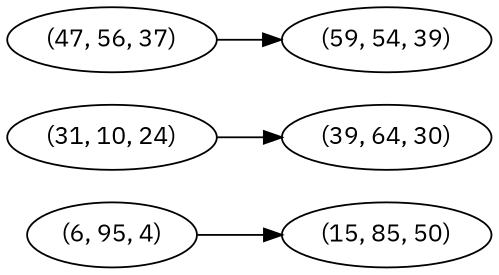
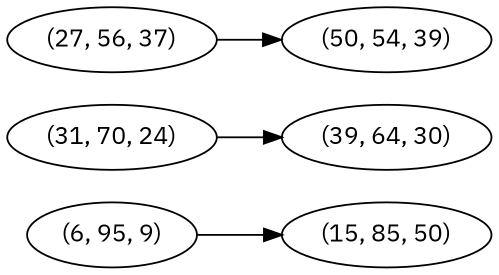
node "(47, 56, 37)": label "(47, 56, 37)" -> "(27, 56, 37)"
node "(59, 54, 39)": label "(59, 54, 39)" -> "(50, 54, 39)"
node "(31, 10, 24)": label "(31, 10, 24)" -> "(31, 70, 24)"
node "(6, 95, 4)": label "(6, 95, 4)" -> "(6, 95, 9)"
